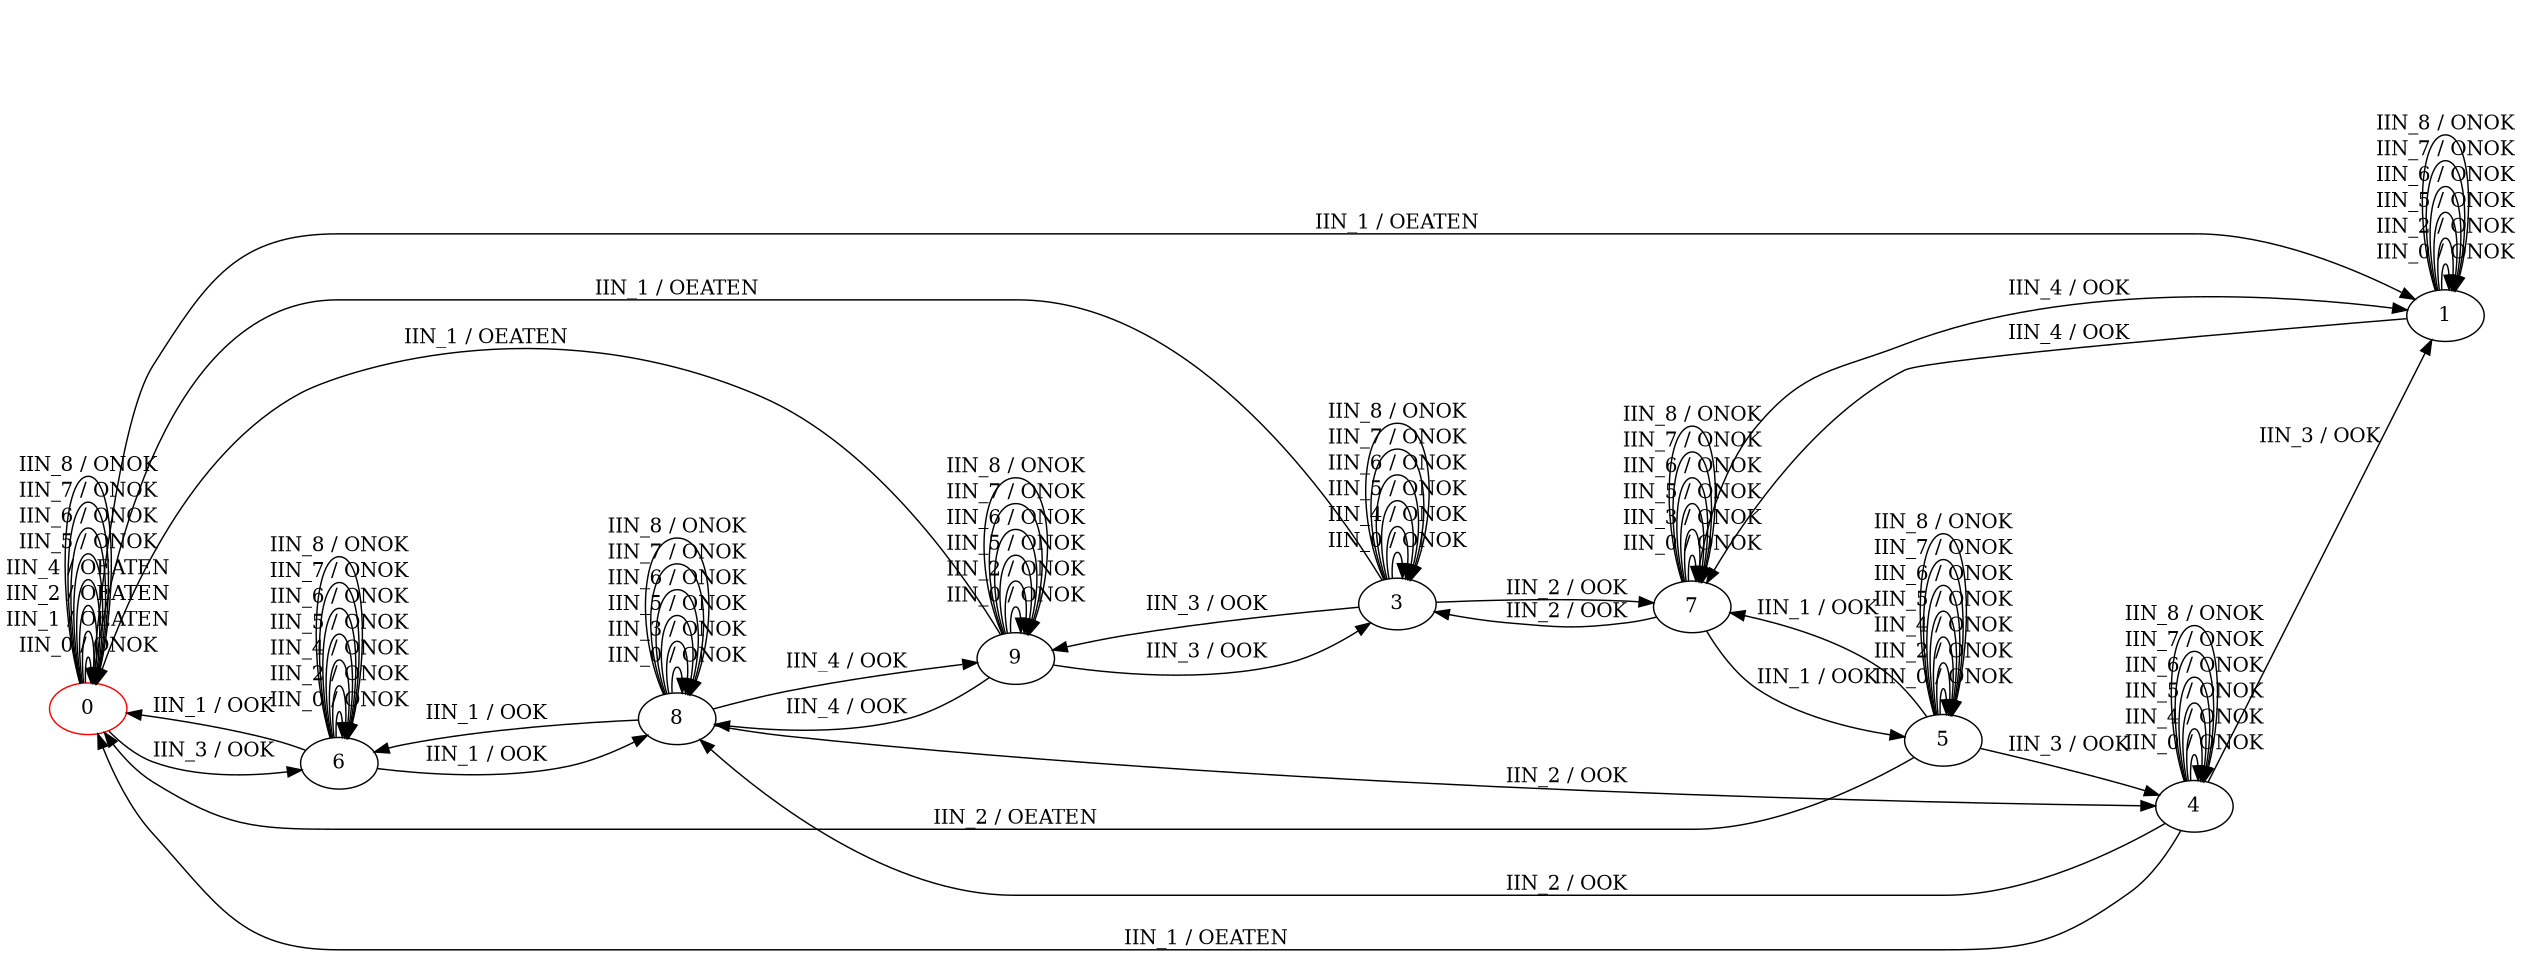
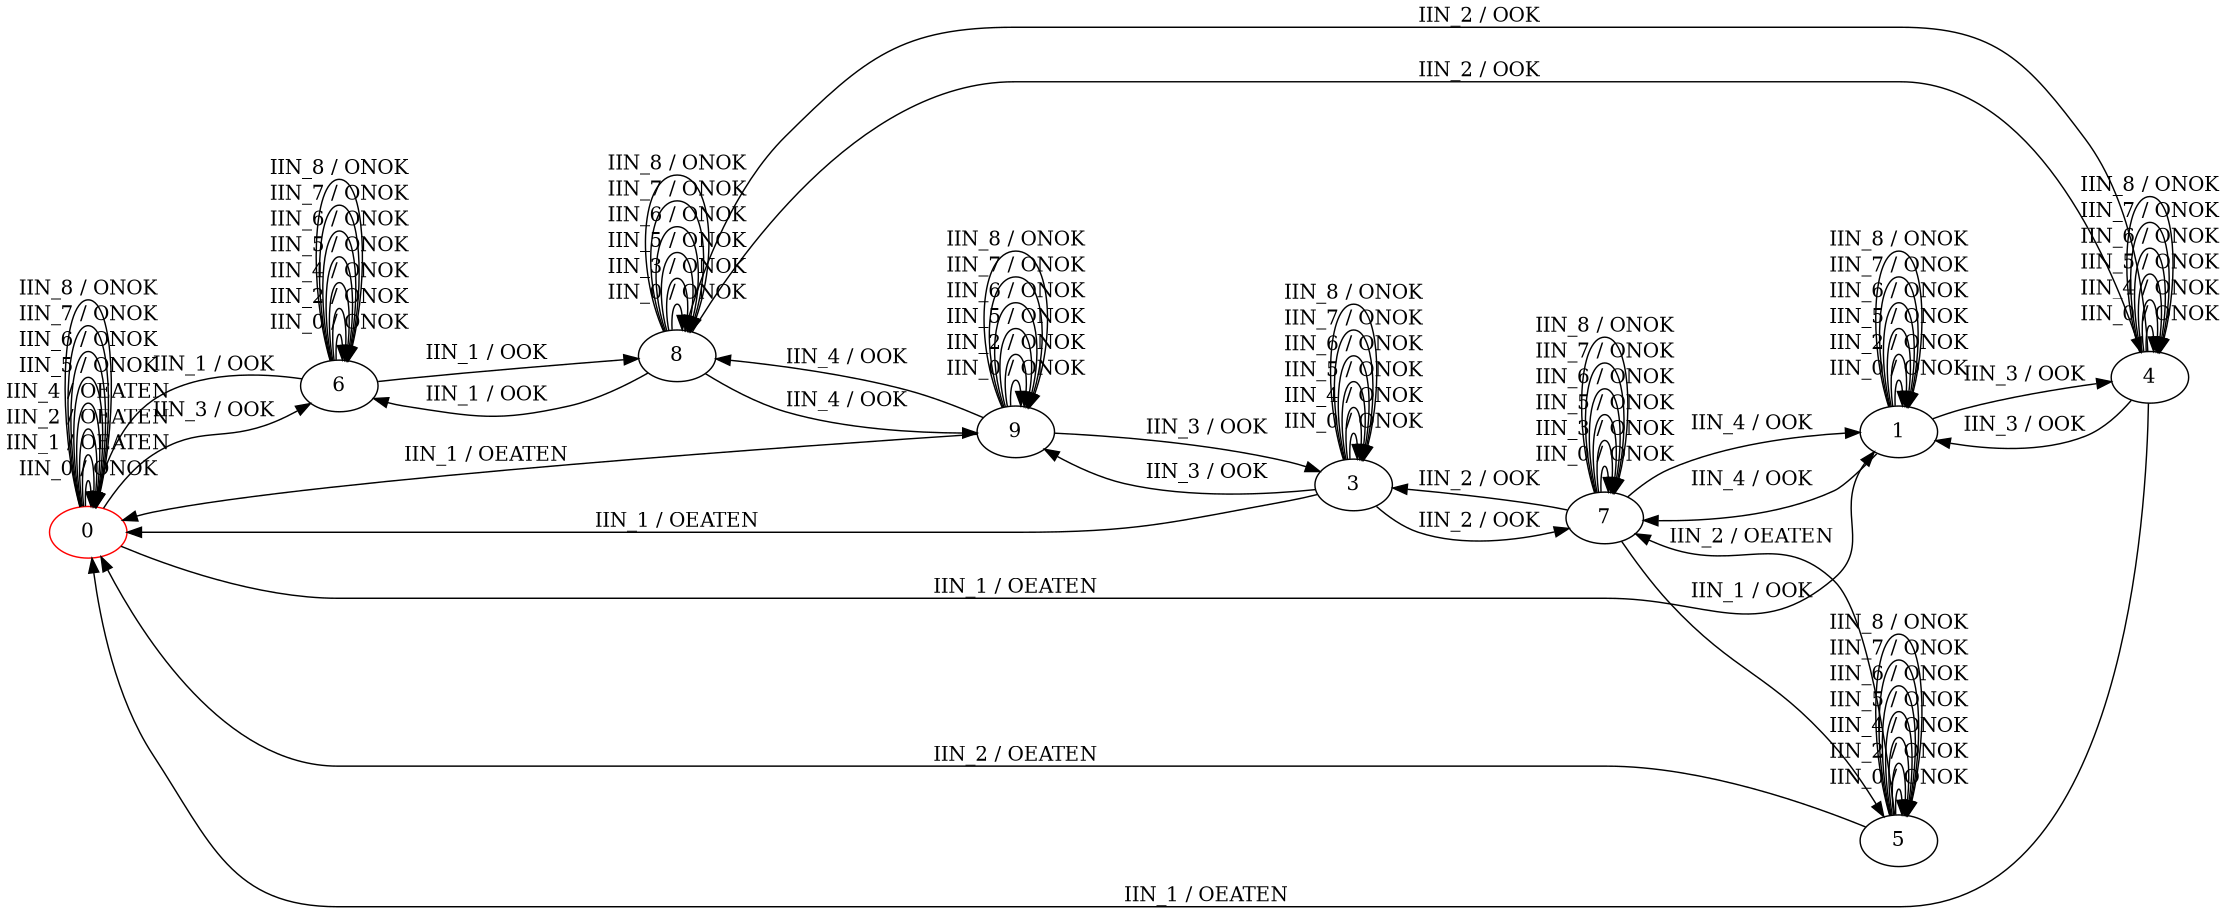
edge "5" -> "7": label "IIN_1 / OOK" -> "IIN_2 / OEATEN"
edge "5" -> "4": now "1" -> "4"
